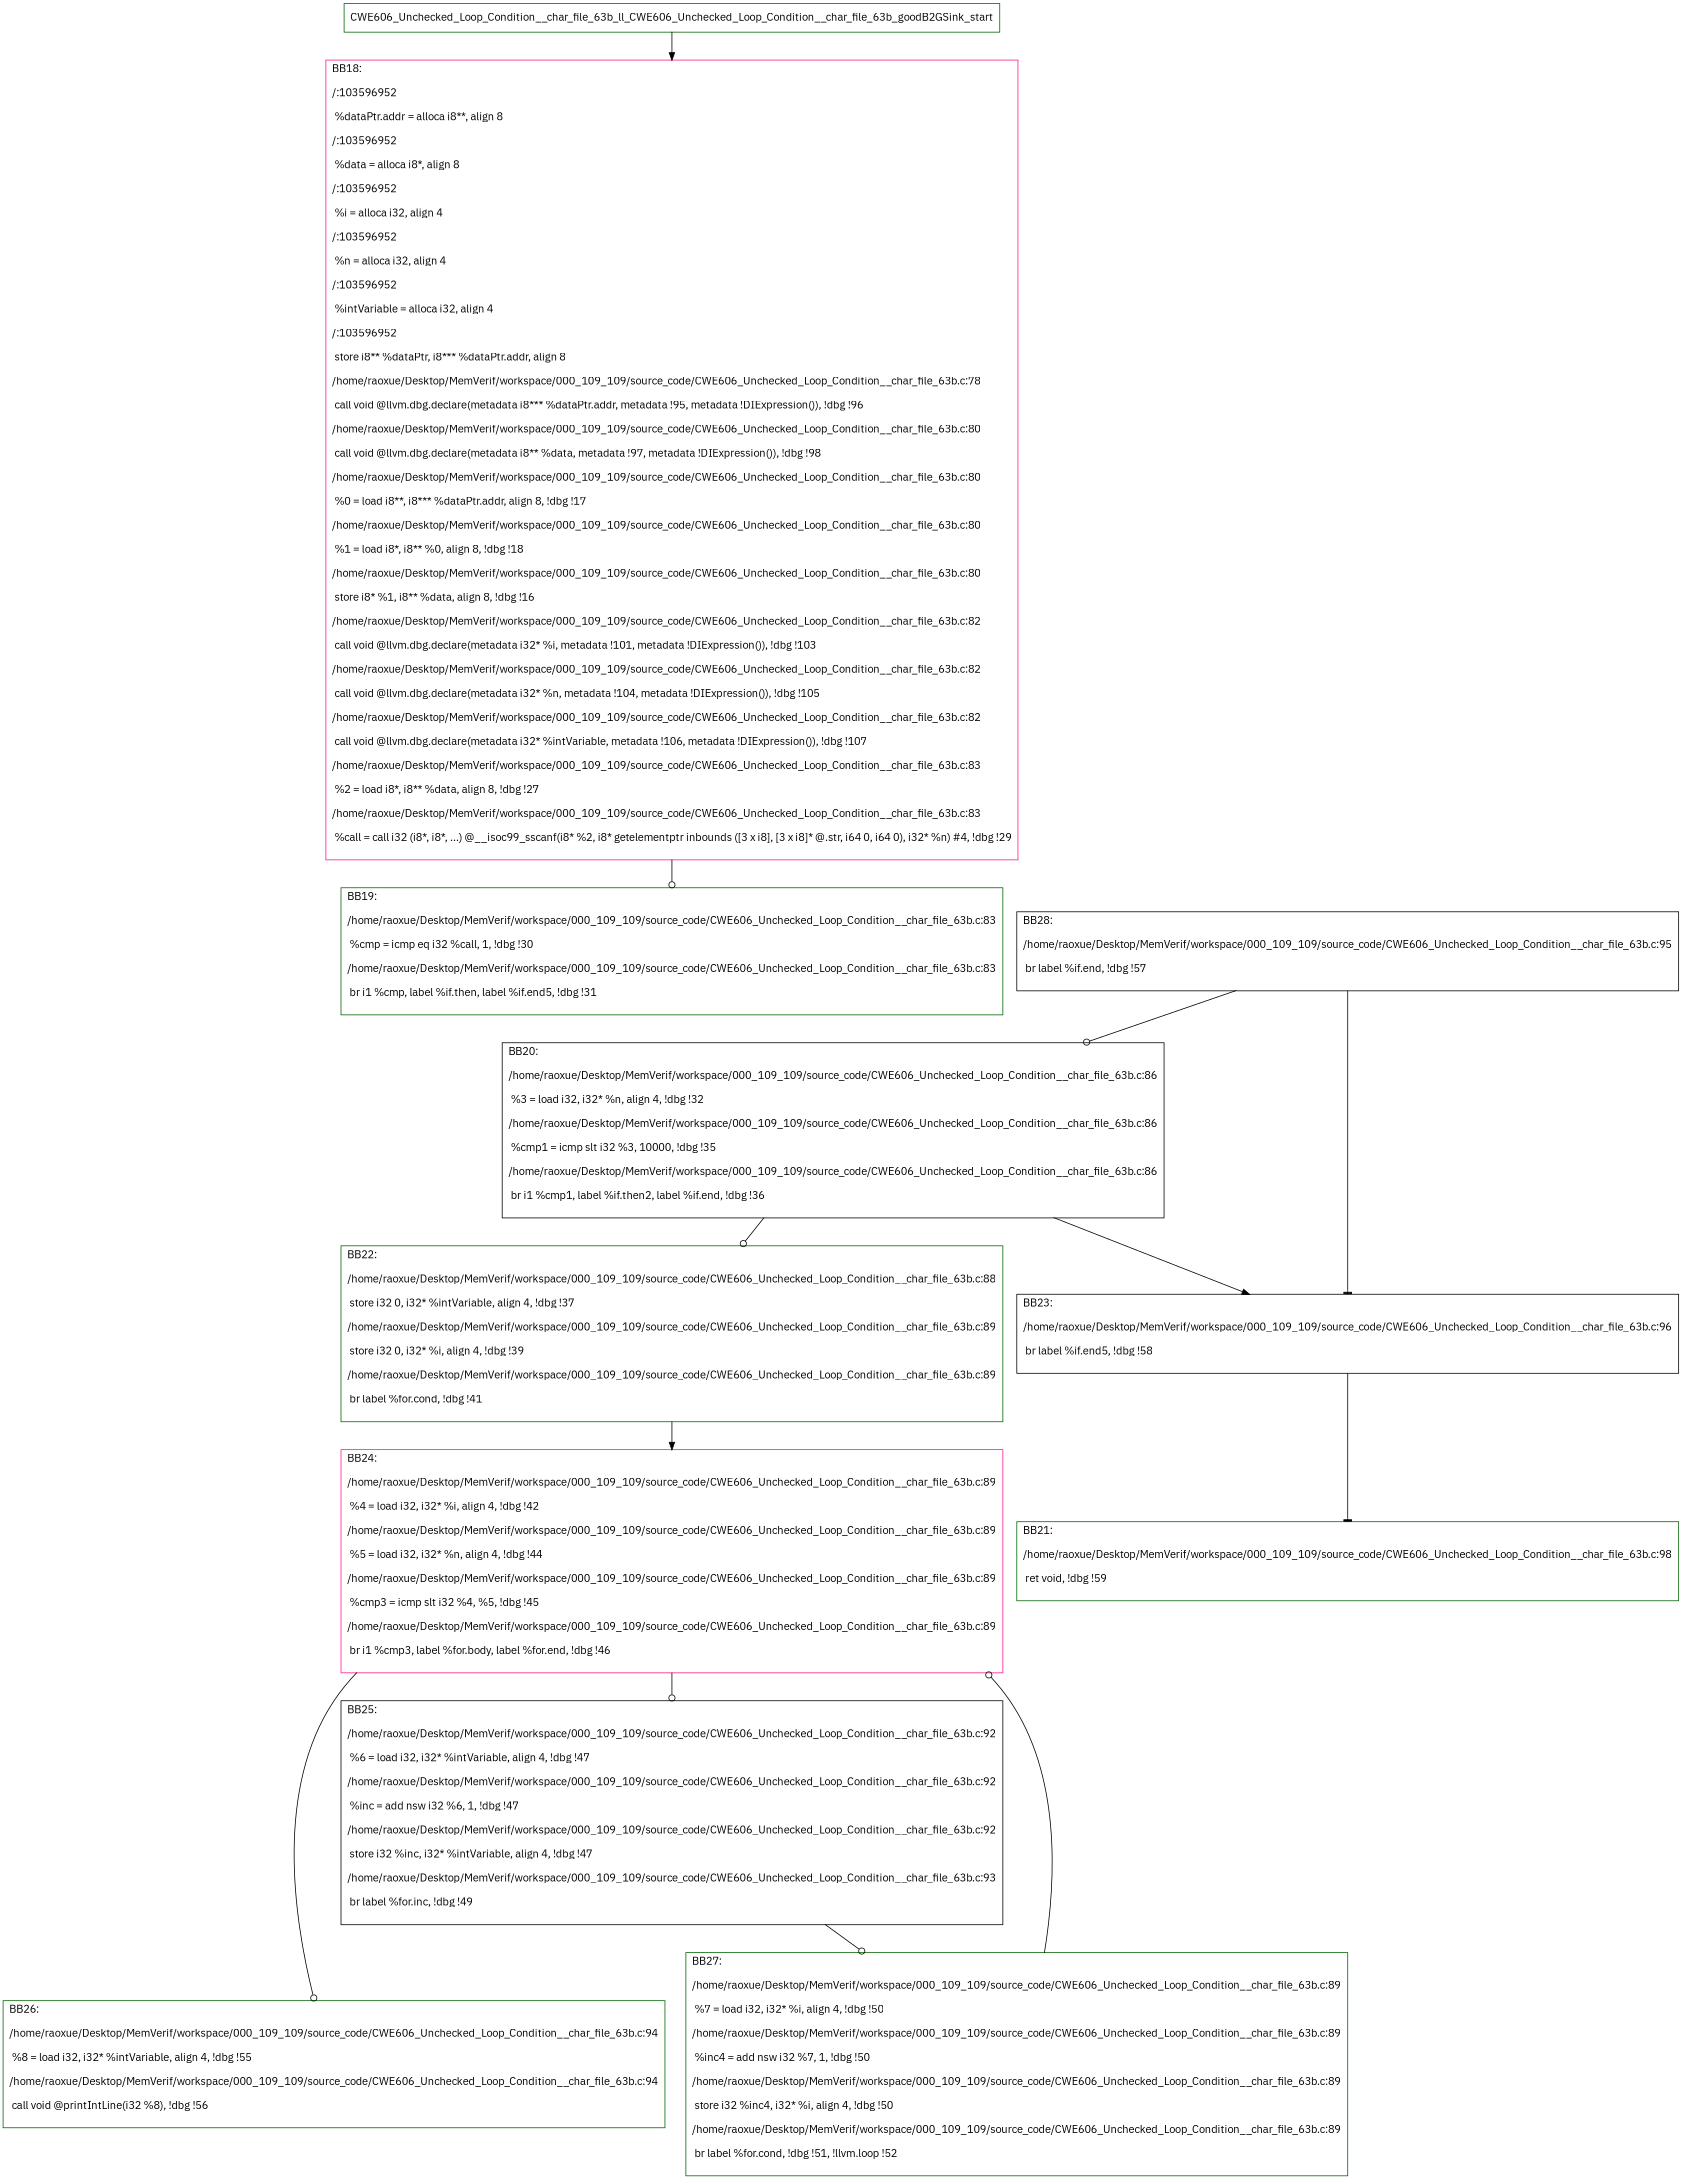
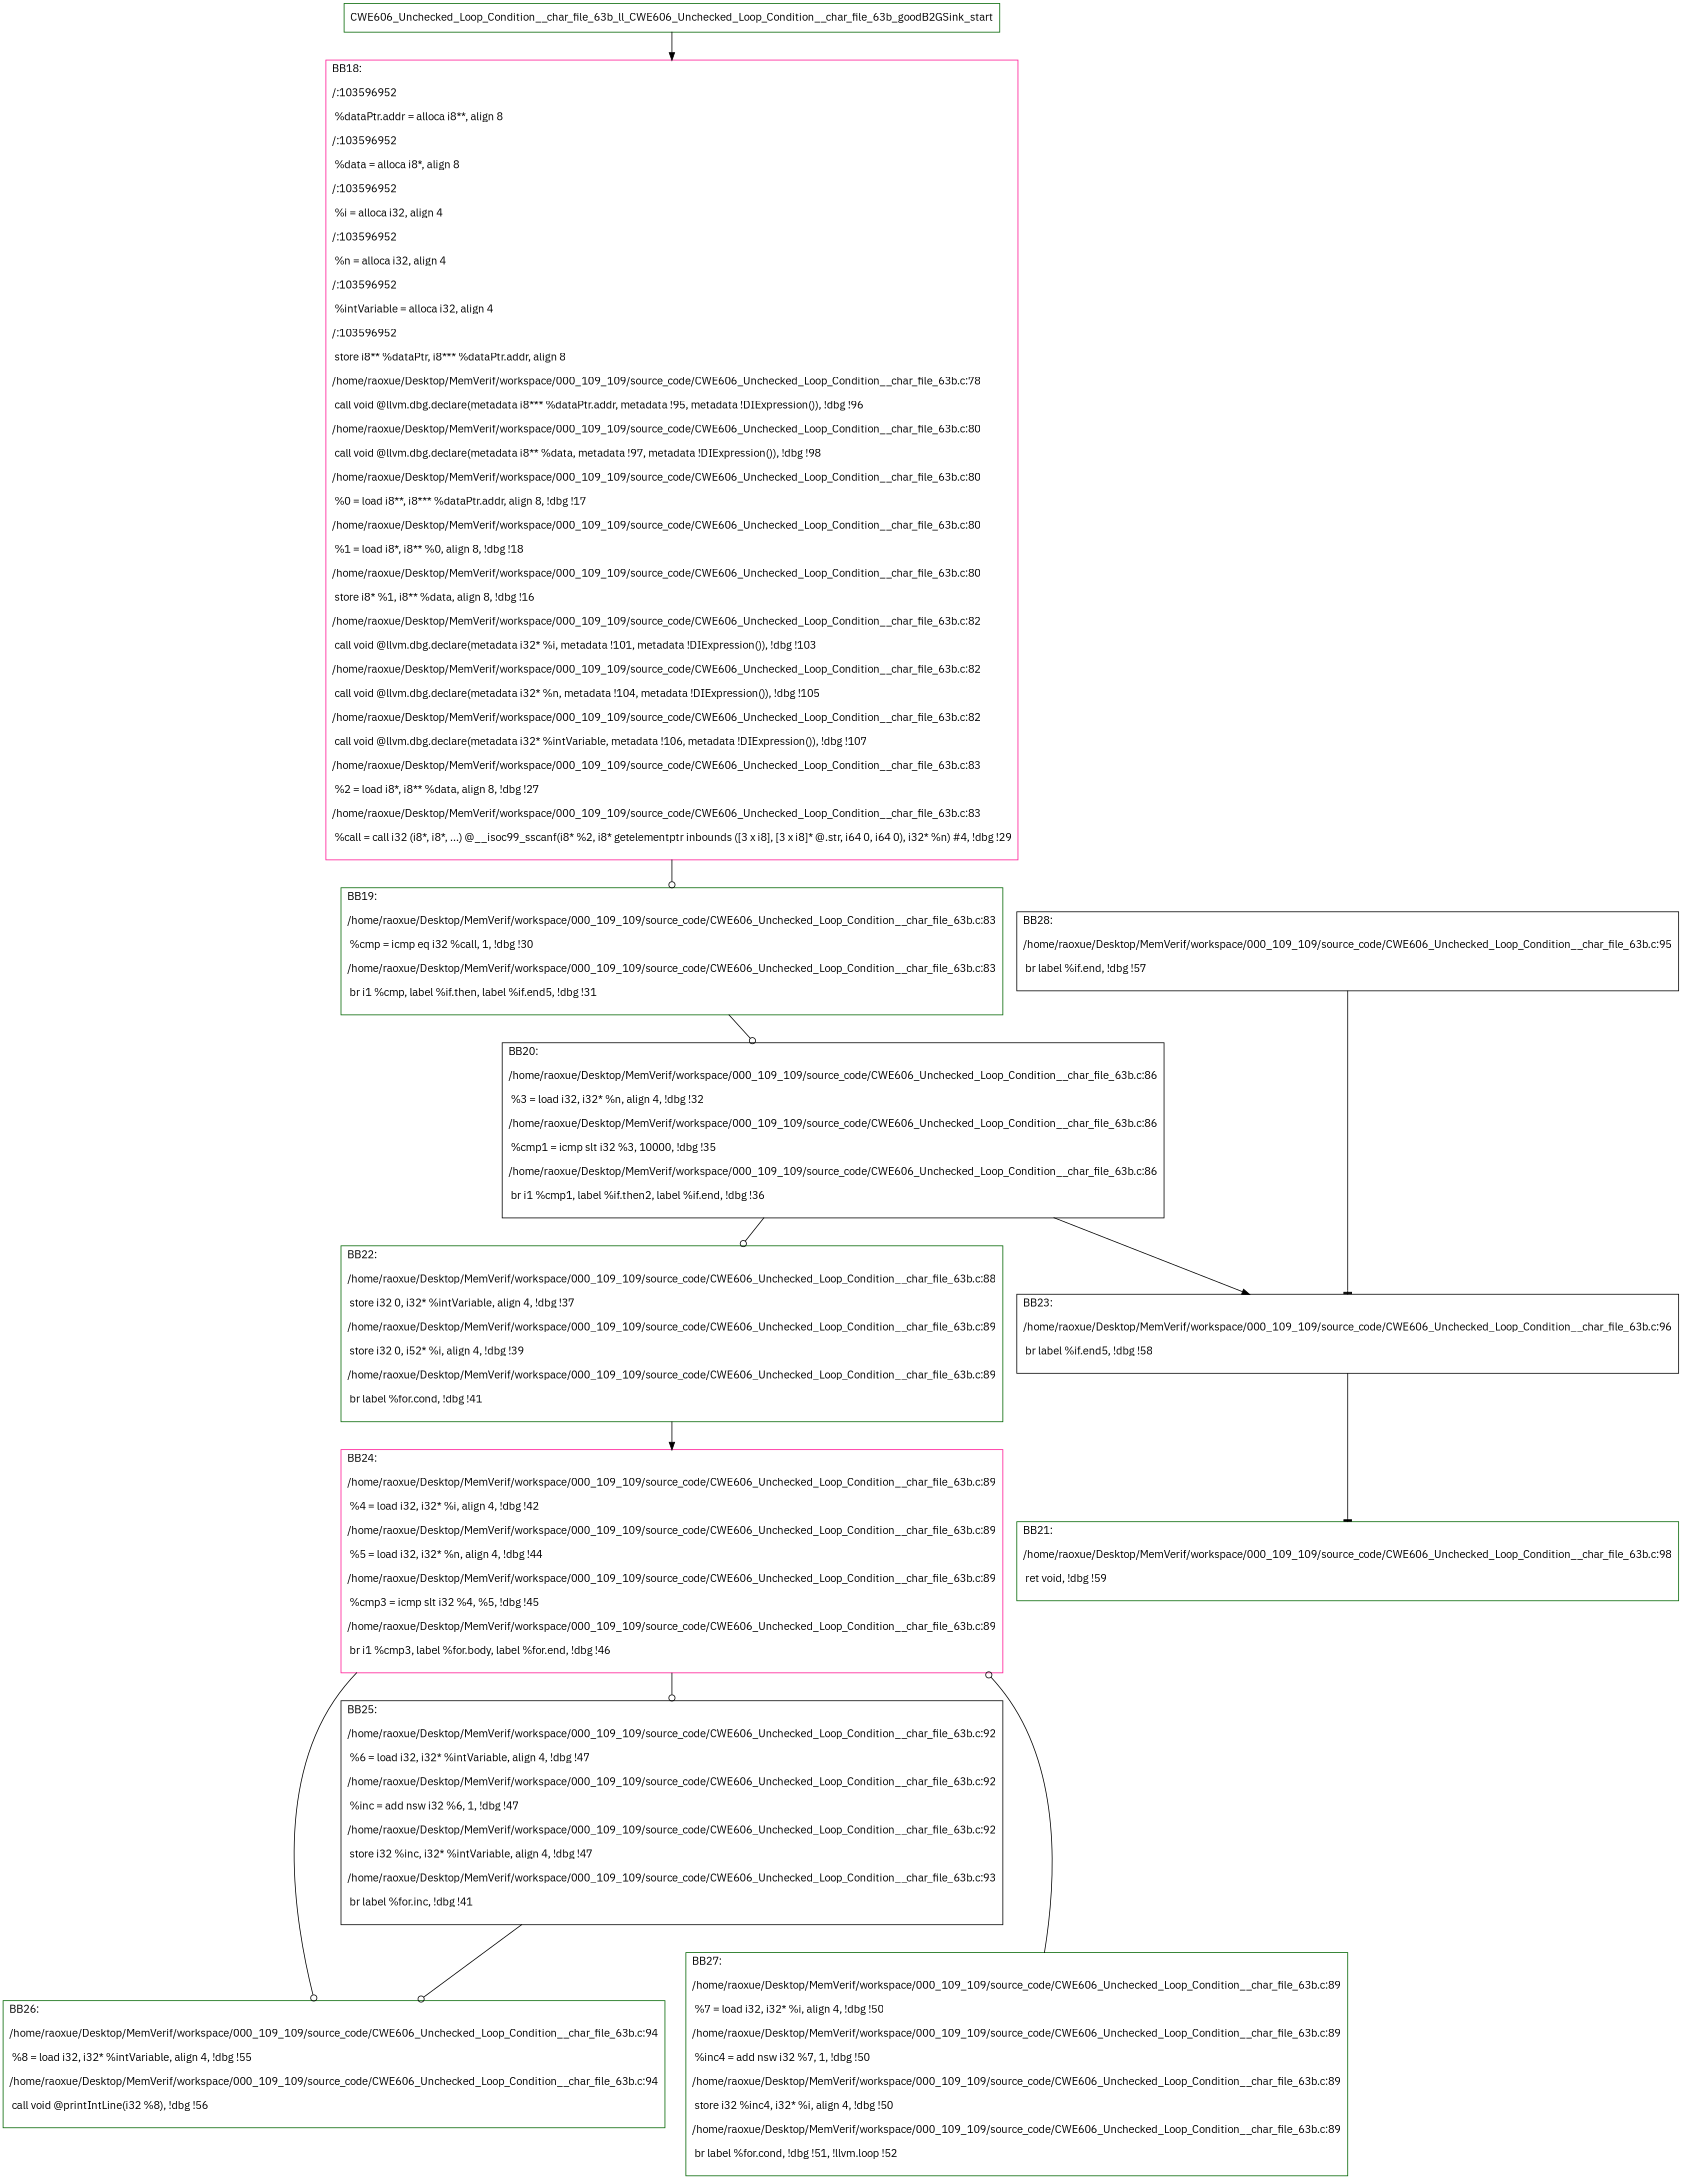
edge "BB28:" -> "BB20:": now "BB19:" -> "BB20:"
node "BB22:": text "store i32 0, i32* %i, align 4, !dbg !39" -> "store i32 0, i52* %i, align 4, !dbg !39"
node "BB25:": text "br label %for.inc, !dbg !49" -> "br label %for.inc, !dbg !41"
edge "BB25:" -> "BB27:": now "BB25:" -> "BB26:"
